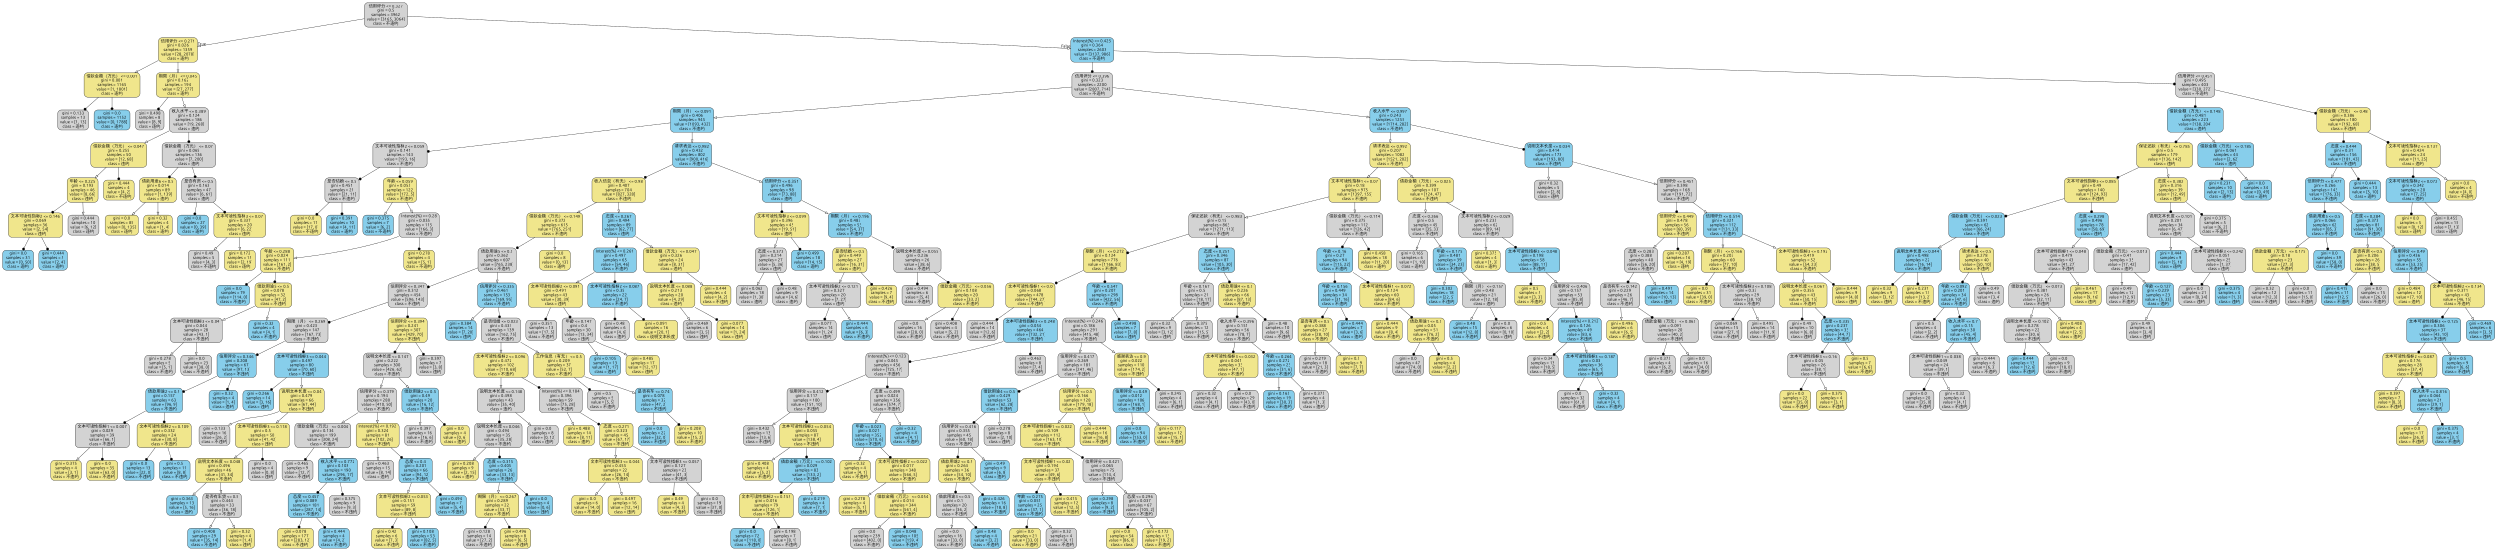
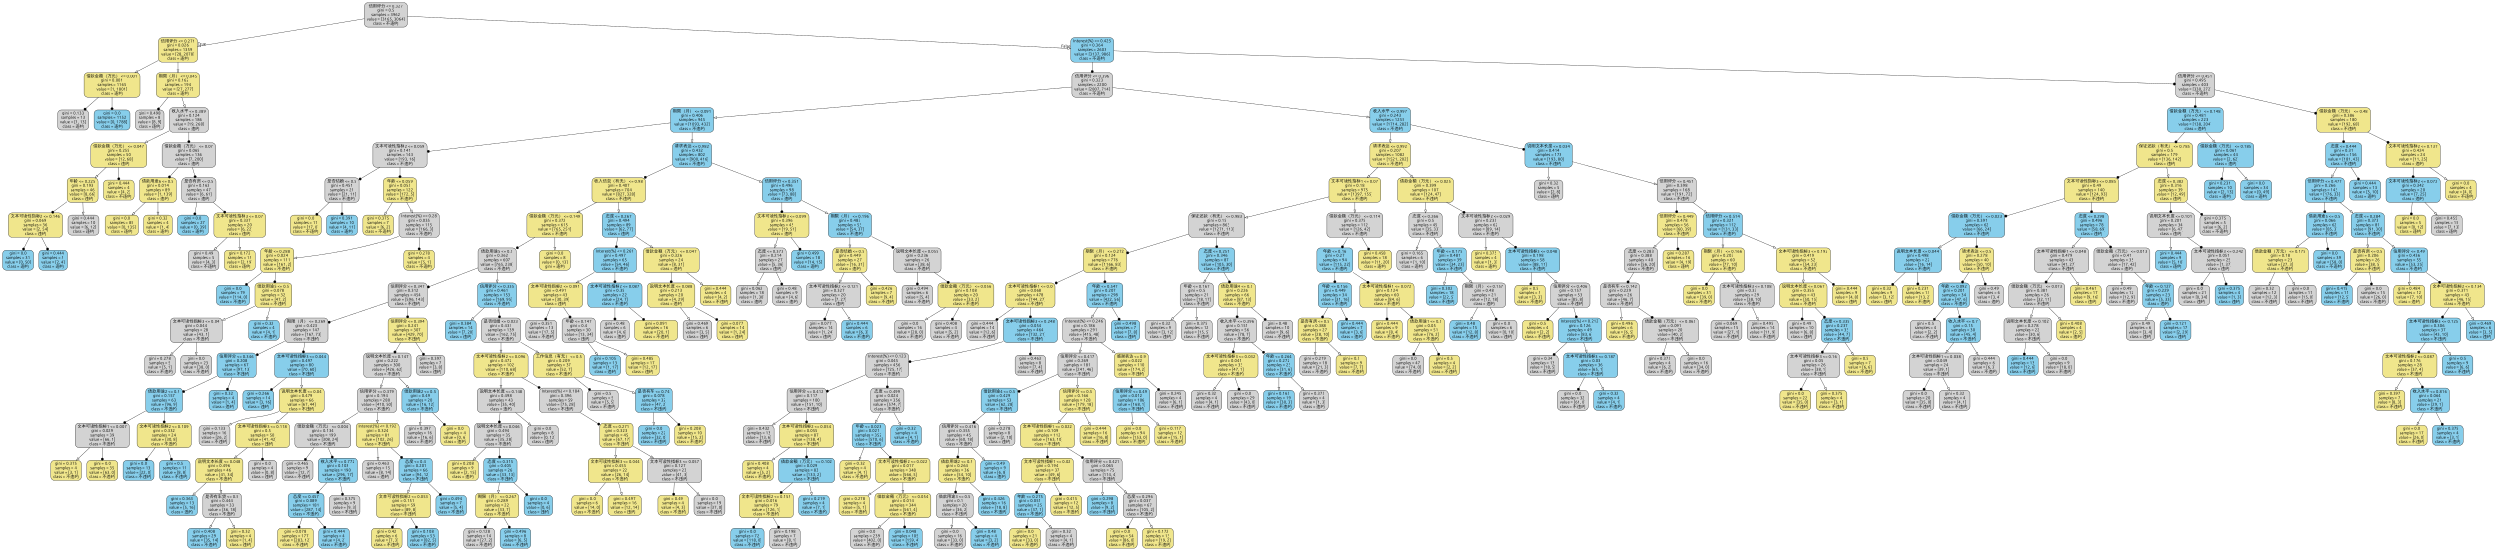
node "gini = 0.375 samples = 7 value = [6, 2] class = 不违约": fillcolor skyblue -> khaki
node "gini = 0.0 samples = 8 value = [0, 13] class = 违约": label "gini = 0.0 samples = 8 value = [0, 13] class = 违约" -> "gini = 0.0 samples = 8 value = [0, 13] gini = 违约"
node "gini = 0.491 samples = 14 value = [10, 13] class = 违约": removed
node "gini = 0.091 samples = 16 value = [20, 1] class = 说明文本长度": label "gini = 0.091 samples = 16 value = [20, 1] class = 说明文本长度" -> "gini = 0.091 samples = 16 value = [20, 1] class = 不违约"
node "gini = 0.121 samples = 17 value = [2, 29] class = 违约": added
node "gini = 0.488 samples = 14 value = [8, 11] class = 违约": removed
node "gini = 0.0 samples = 94 value = [153, 0] class = 不违约": fillcolor skyblue -> khaki
node "gini = 0.496 samples = 8 value = [6, 5] class = 不违约": fillcolor khaki -> skyblue
node "gini = 0.0 samples = 54 value = [86, 0] class = class": label "gini = 0.0 samples = 54 value = [86, 0] class = class" -> "gini = 0.0 samples = 54 value = [86, 0] class = 不违约"
